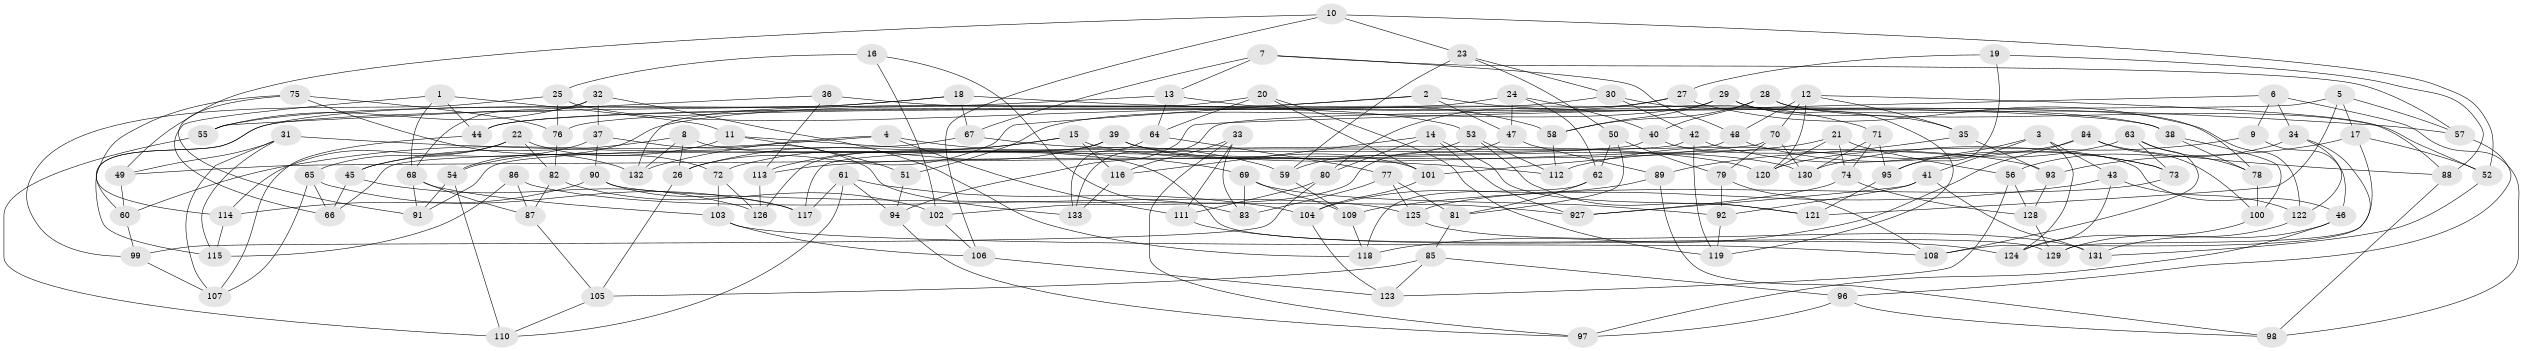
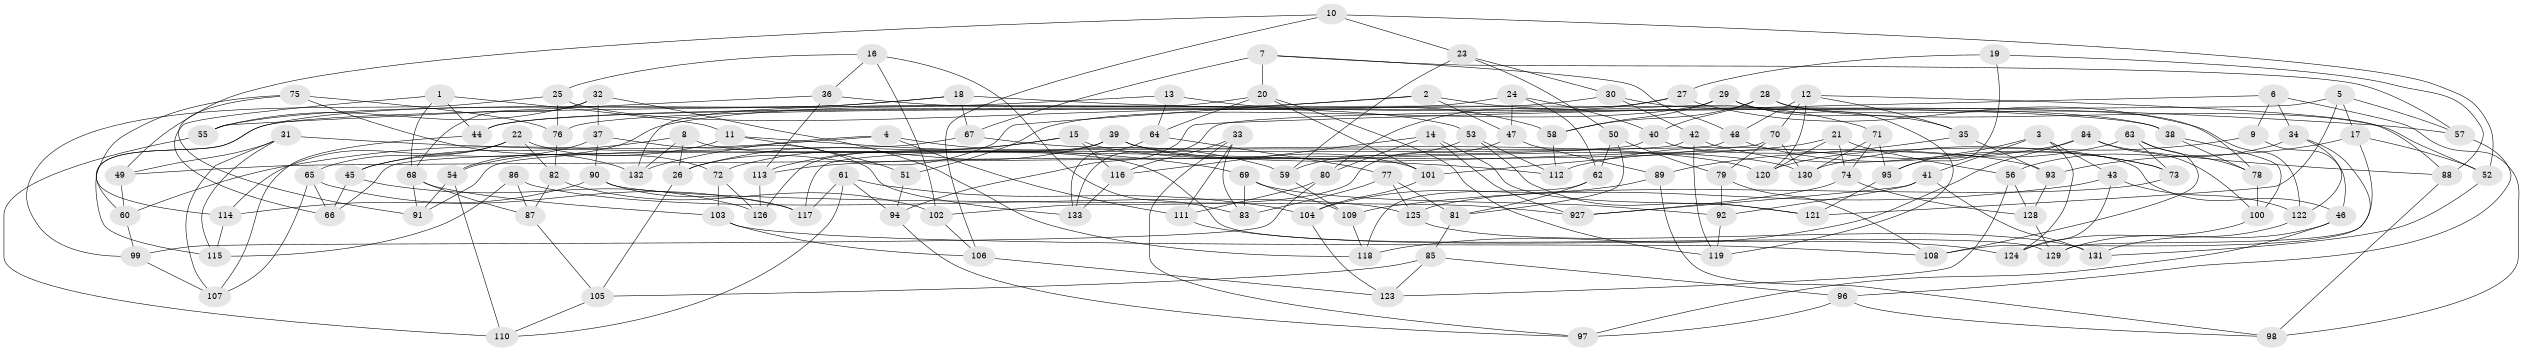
edge "16" -- "36": added
edge "7" -- "13": now "7" -- "20"
